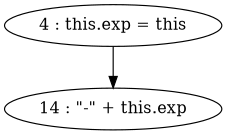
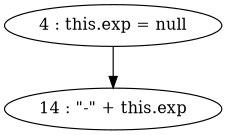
node "4 : this.exp = this": label "4 : this.exp = this" -> "4 : this.exp = null"
